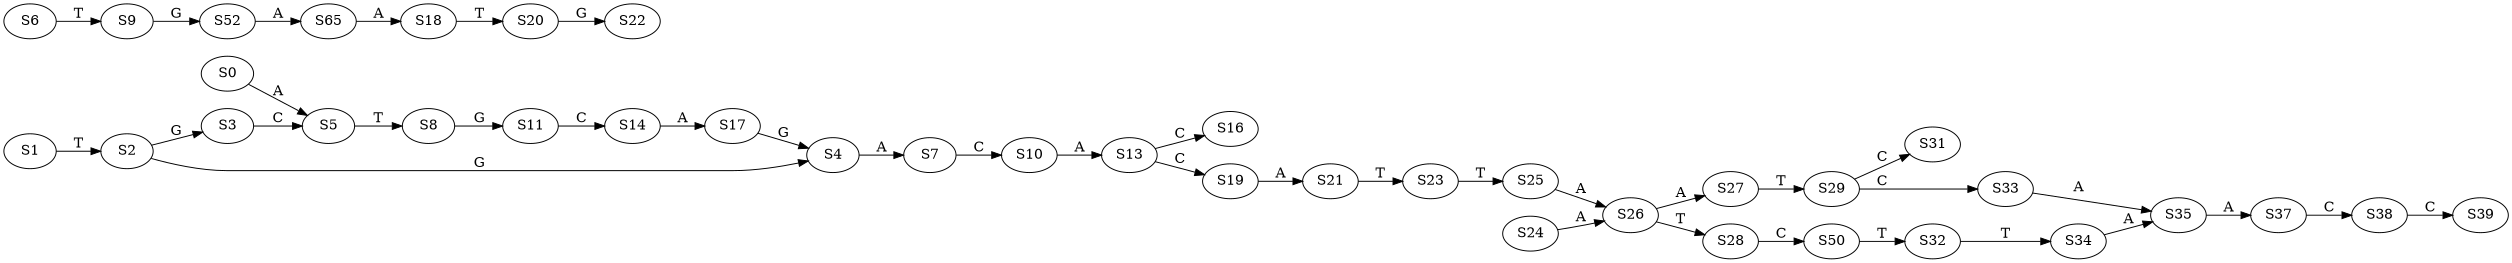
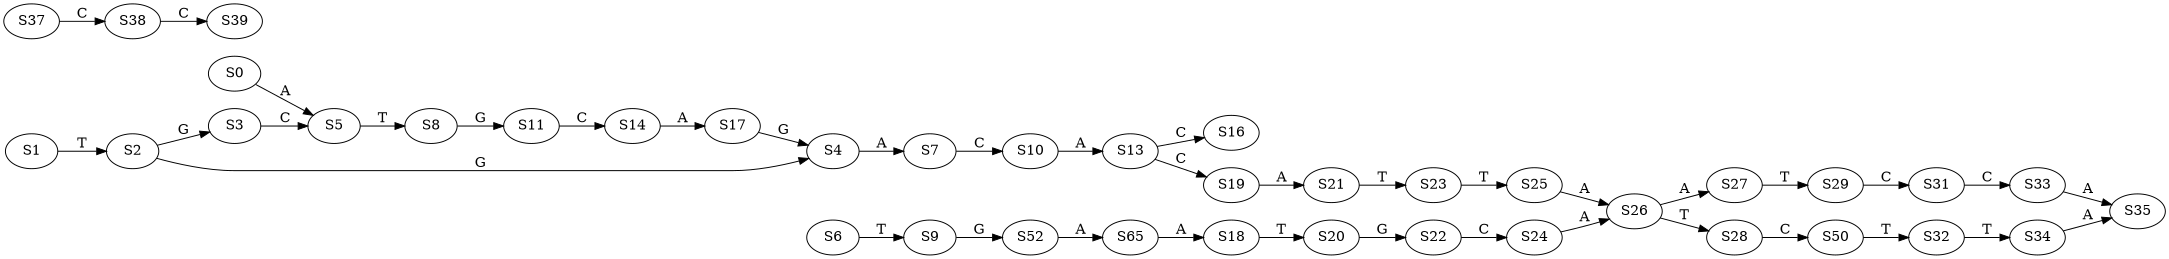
edge "S29" -> "S33": now "S31" -> "S33"
edge "S35" -> "S37": removed, label "A"
edge "S22" -> "S24": added, label "C"
